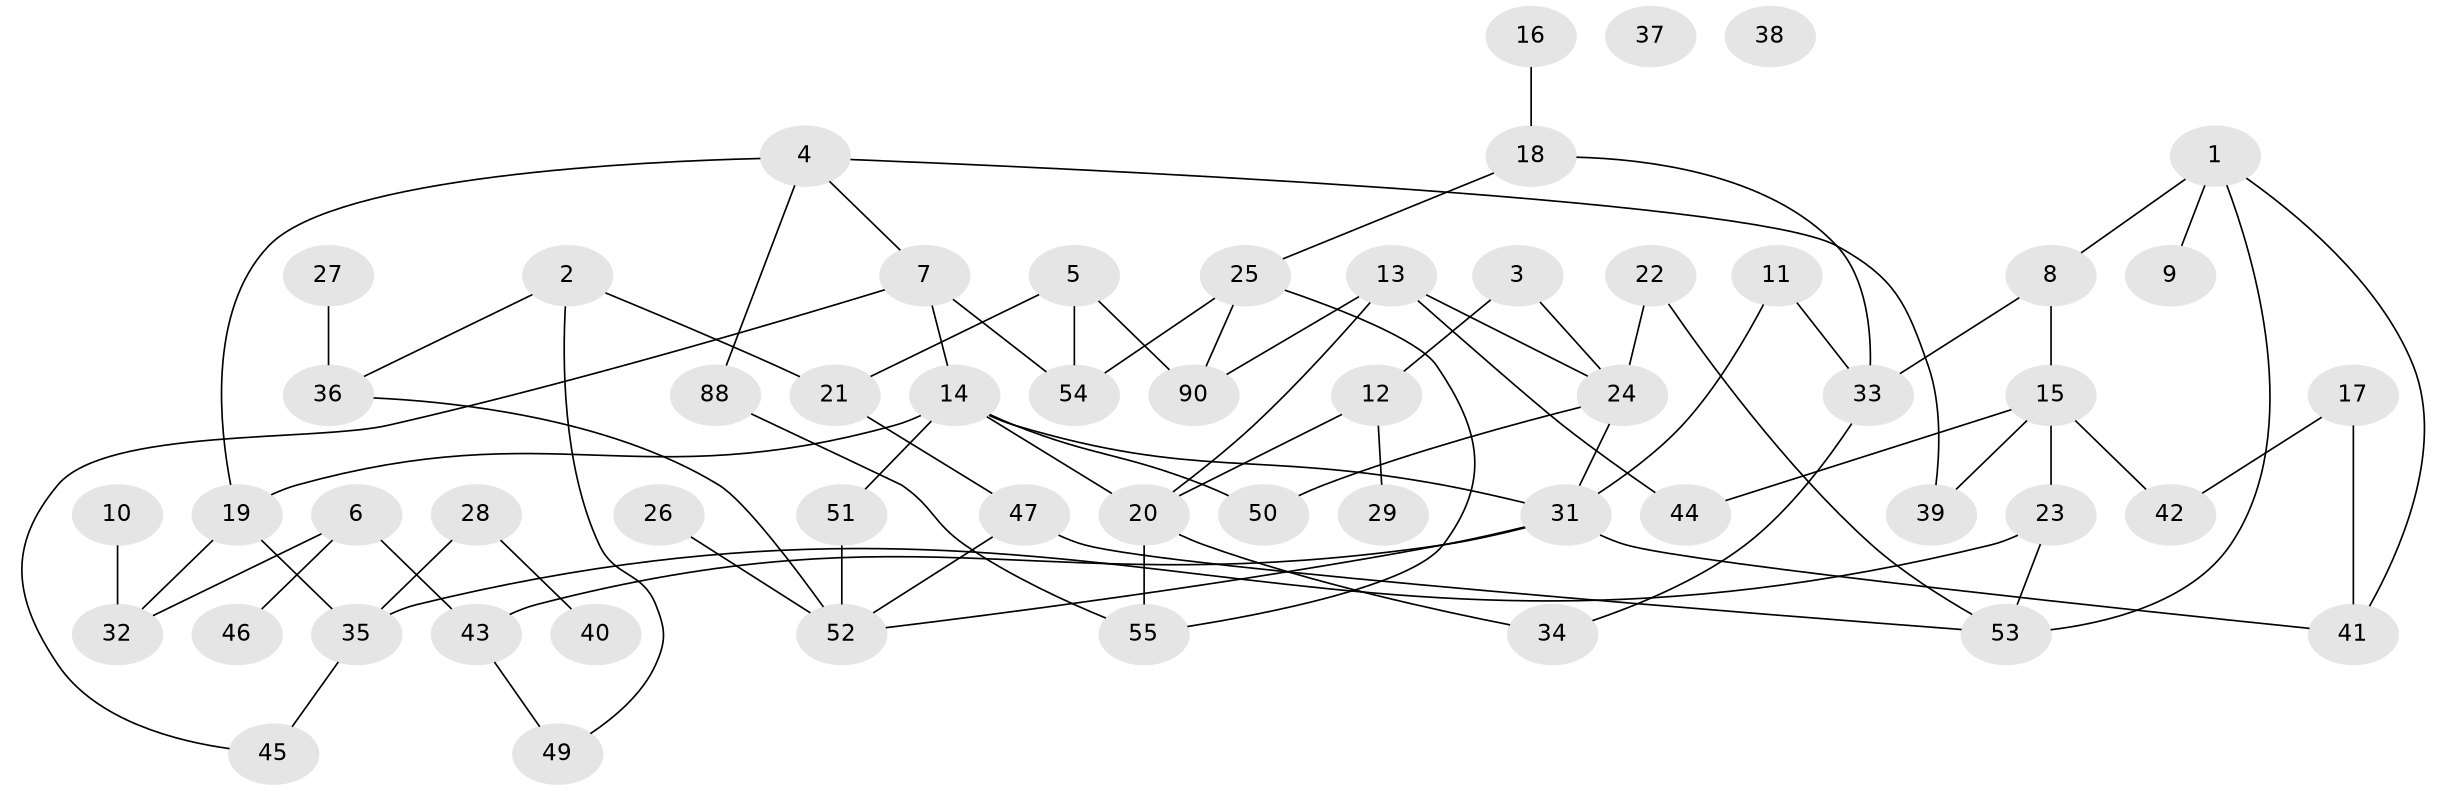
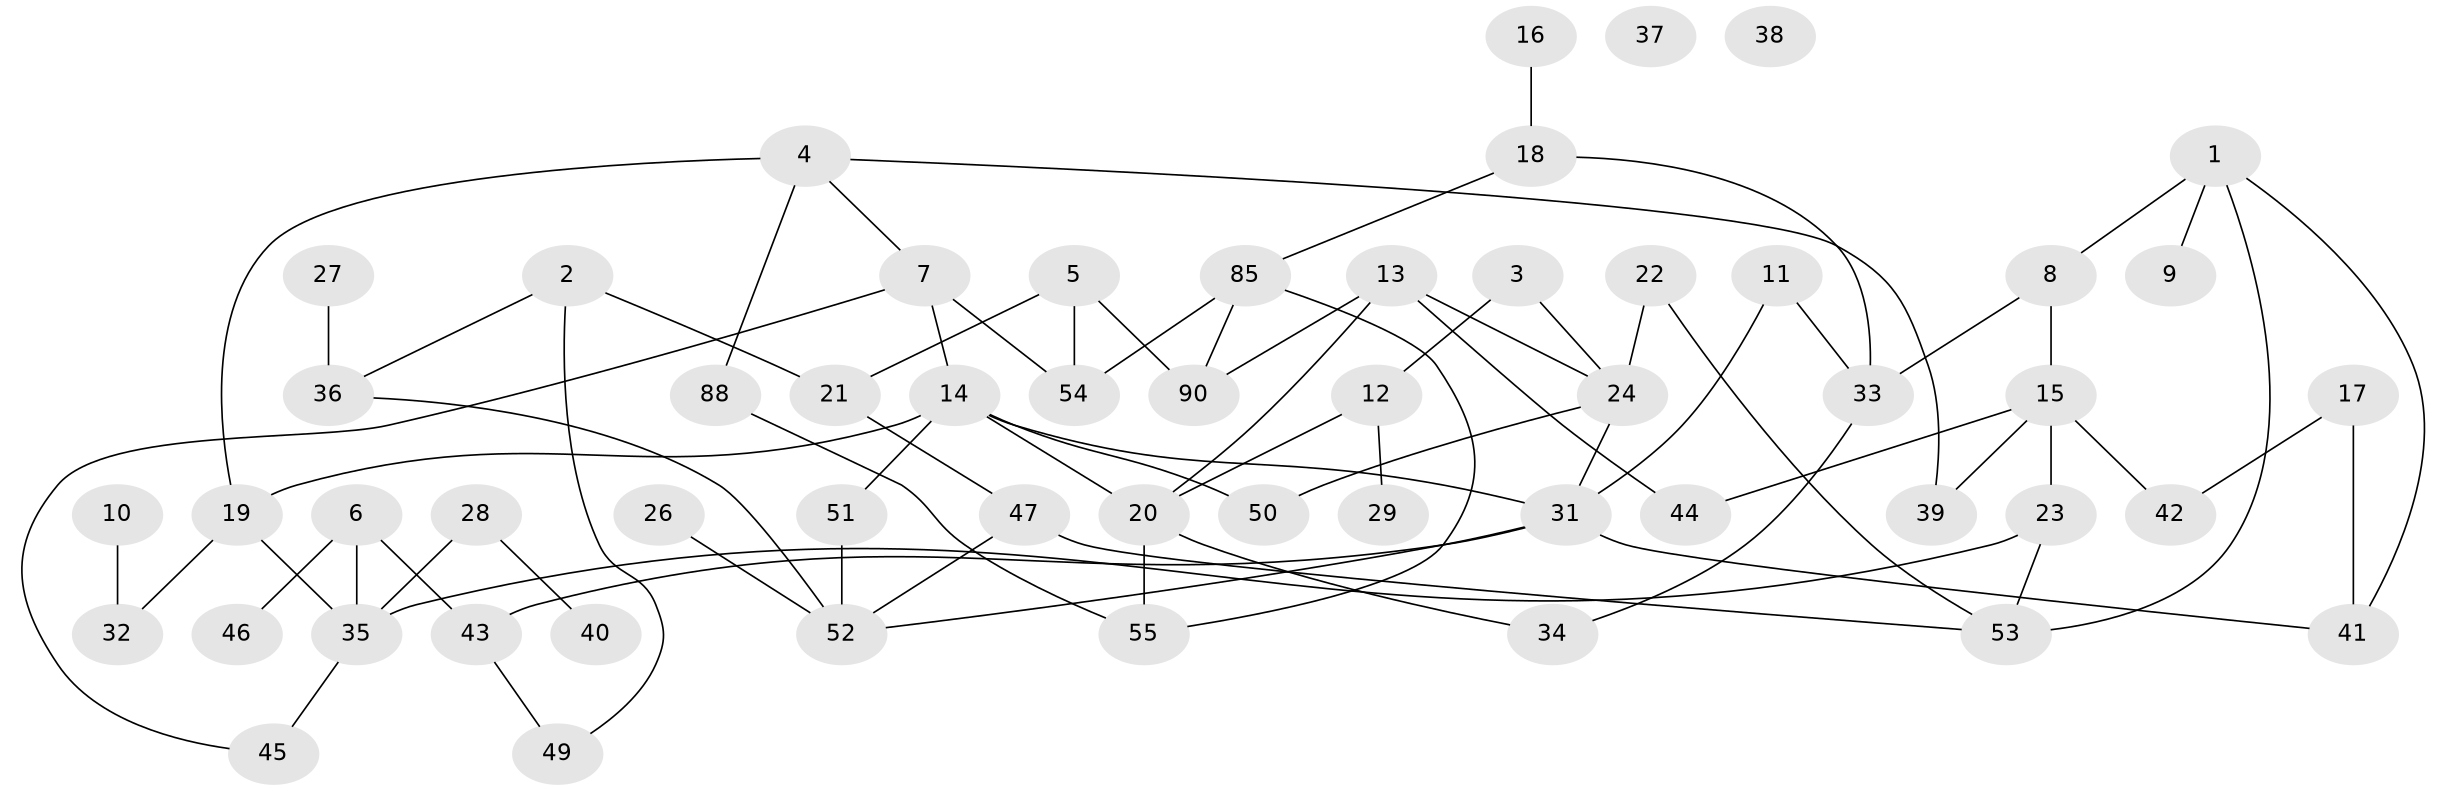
node "25": label "25" -> "85"
edge "6" -- "32": now "6" -- "35"
